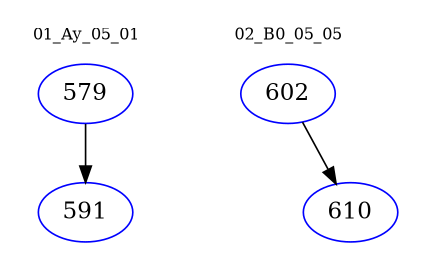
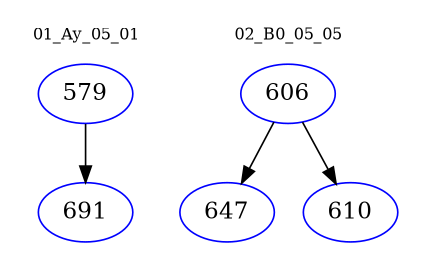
node "602": label "602" -> "606"
node "591": label "591" -> "691"
node "647": added
